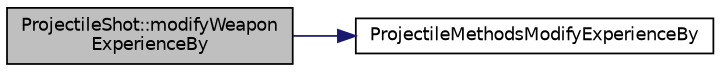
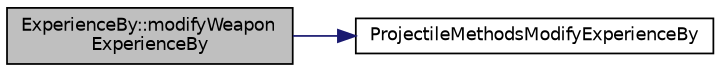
node "ProjectileShot::modifyWeapon ExperienceBy": label "ProjectileShot::modifyWeapon ExperienceBy" -> "ExperienceBy::modifyWeapon ExperienceBy"
